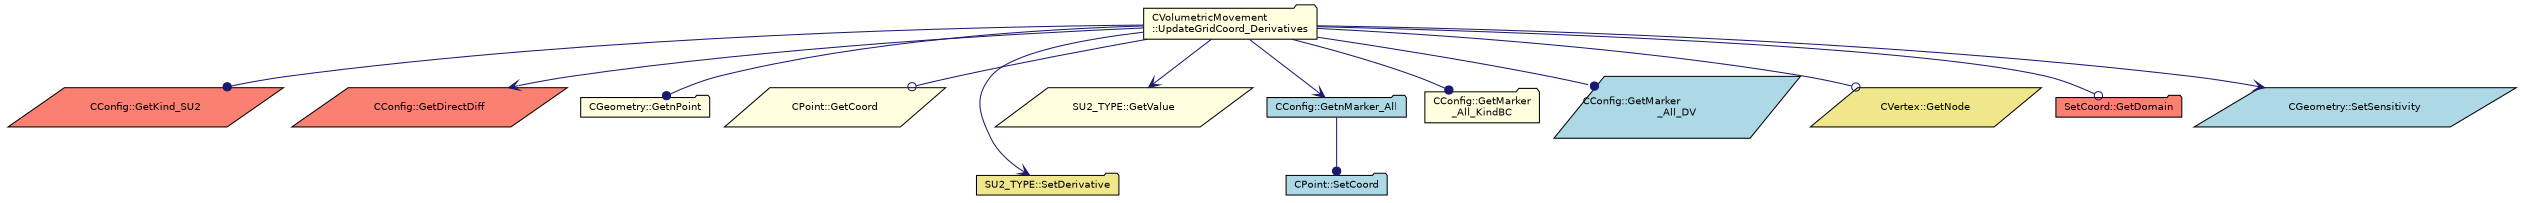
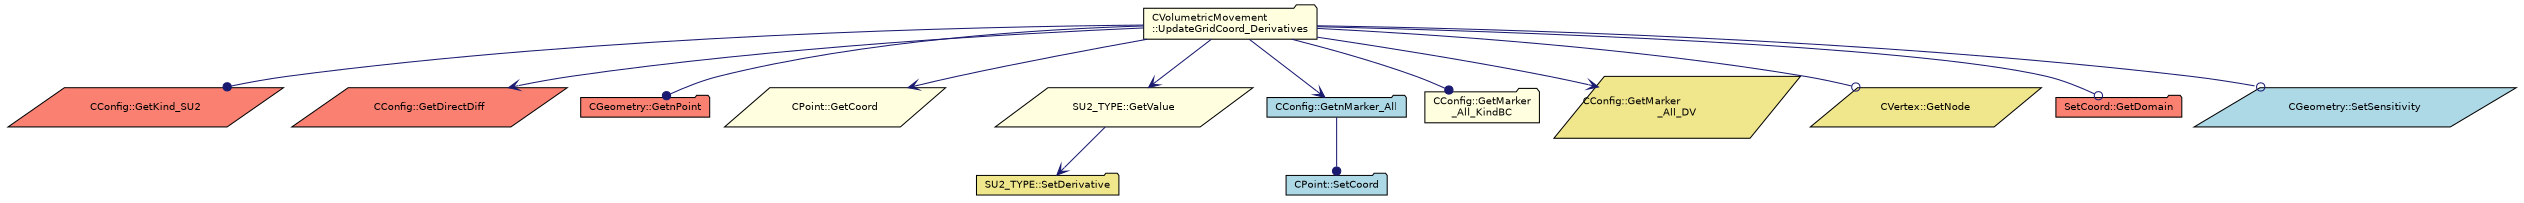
edge "CVolumetricMovement ::UpdateGridCoord_Derivatives" -> "CGeometry::SetSensitivity": arrowhead vee -> odot
edge "CVolumetricMovement ::UpdateGridCoord_Derivatives" -> "SU2_TYPE::SetDerivative": now "SU2_TYPE::GetValue" -> "SU2_TYPE::SetDerivative"
edge "CVolumetricMovement ::UpdateGridCoord_Derivatives" -> "CConfig::GetMarker _All_DV": arrowhead dot -> vee
edge "CVolumetricMovement ::UpdateGridCoord_Derivatives" -> "CPoint::GetCoord": arrowhead odot -> vee
node "CGeometry::GetnPoint": fillcolor lightyellow -> salmon
node "CConfig::GetMarker _All_DV": fillcolor lightblue -> khaki
